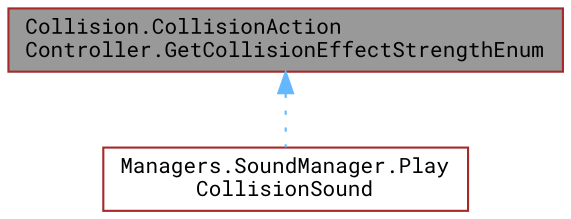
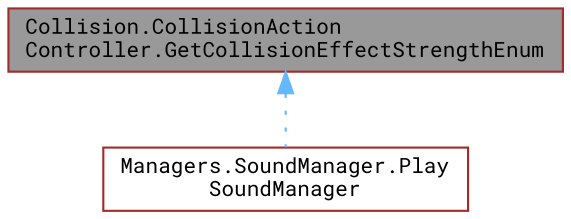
node "Managers.SoundManager.Play CollisionSound": label "Managers.SoundManager.Play CollisionSound" -> "Managers.SoundManager.Play SoundManager"
